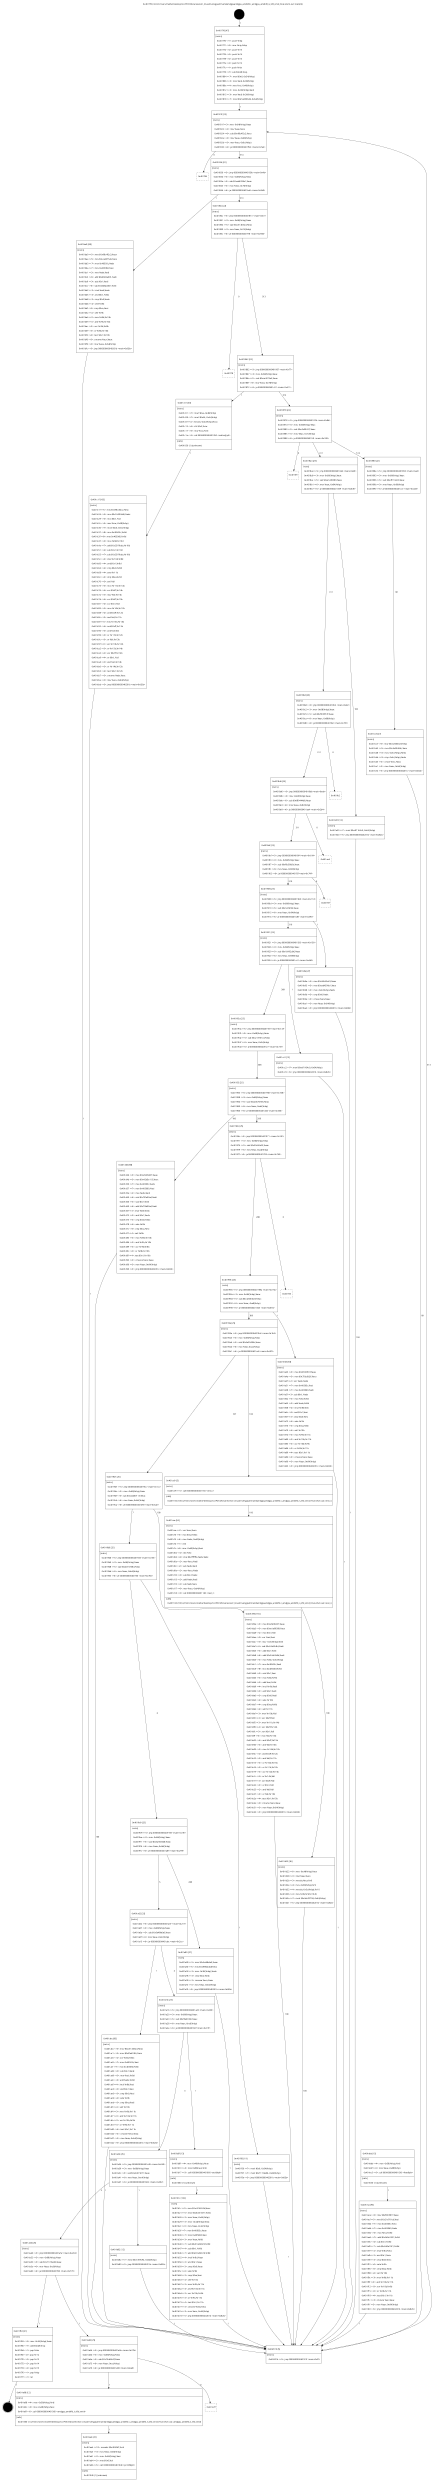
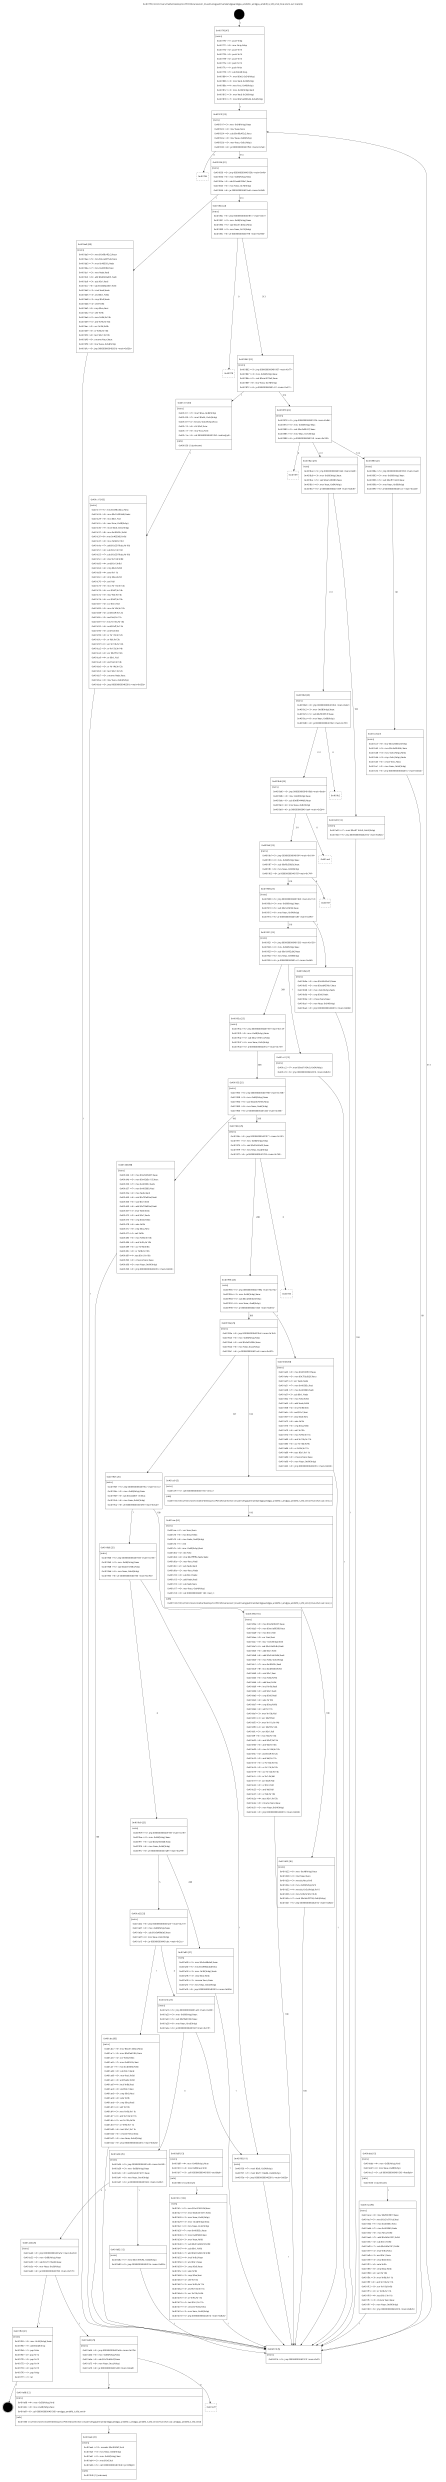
edge "0x401a1b [25]" -> "0x401b0f [13]": now "0x401a1b [25]" -> "0x401f50 [19]"
